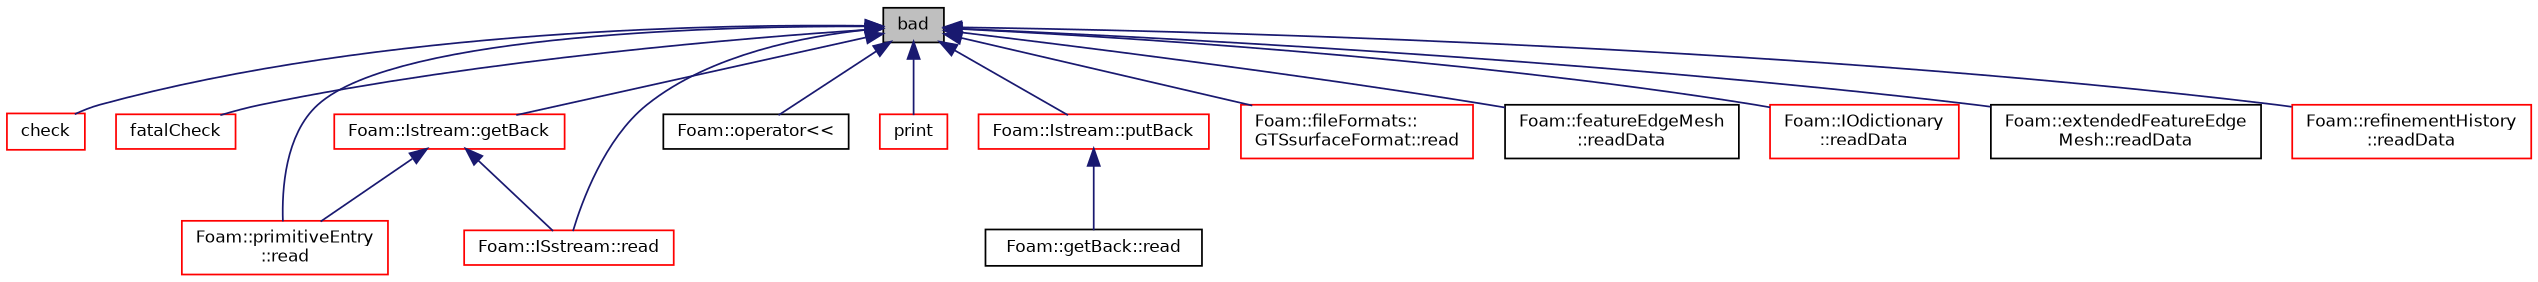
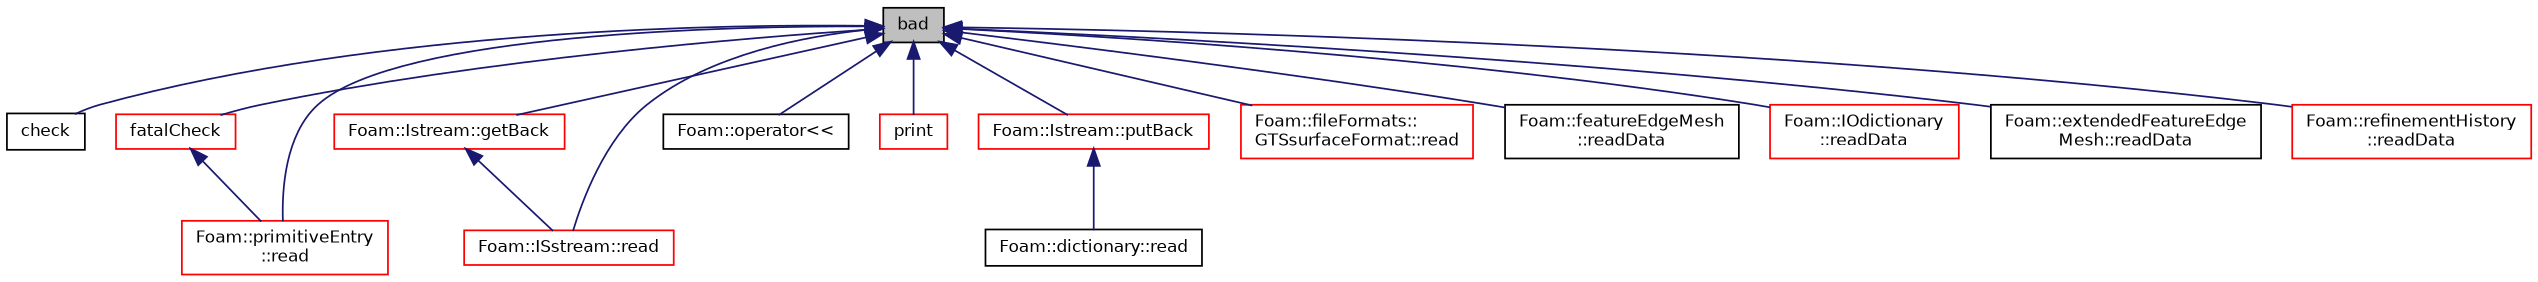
node "check": color red -> black
edge "Foam::primitiveEntry ::read" -> "Foam::Istream::getBack": now "Foam::primitiveEntry ::read" -> "fatalCheck"
node "Foam::getBack::read": label "Foam::getBack::read" -> "Foam::dictionary::read"
